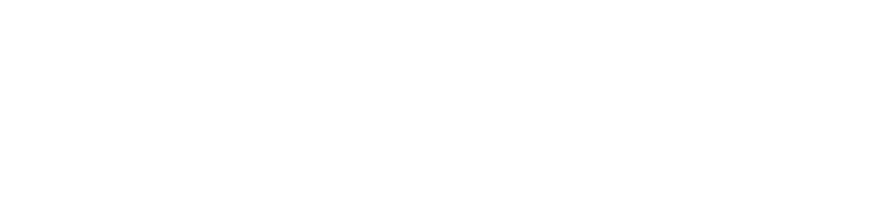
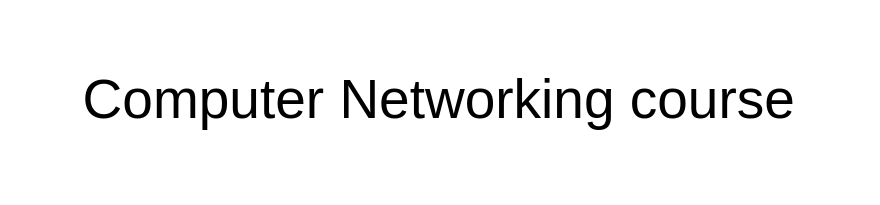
node "Computer Networking course": added
